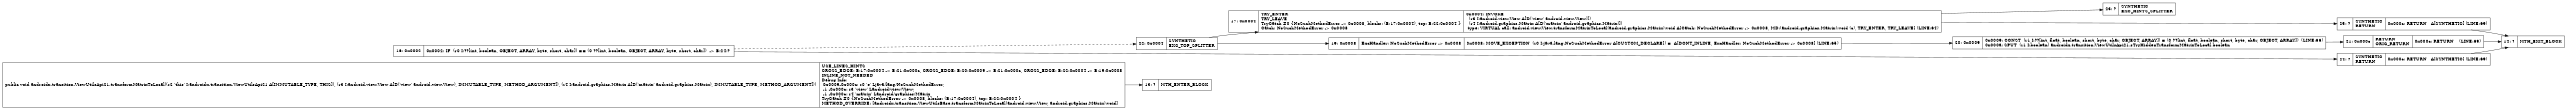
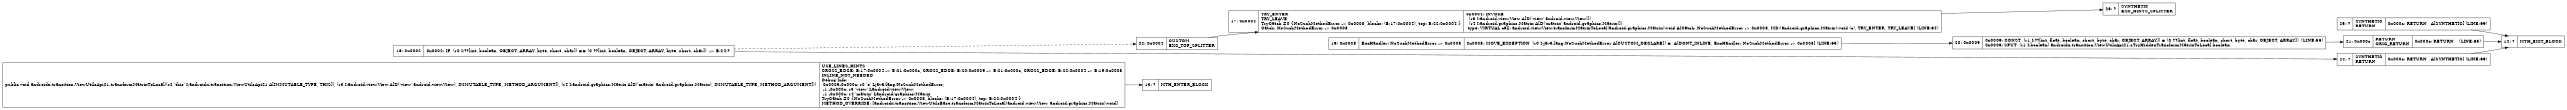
edge "17: 0x0004" -> "25: ?": removed
node "22: 0x0004": text "SYNTHETIC" -> "CUSTOM"
edge "22: 0x0004" -> "19: 0x0008": removed
